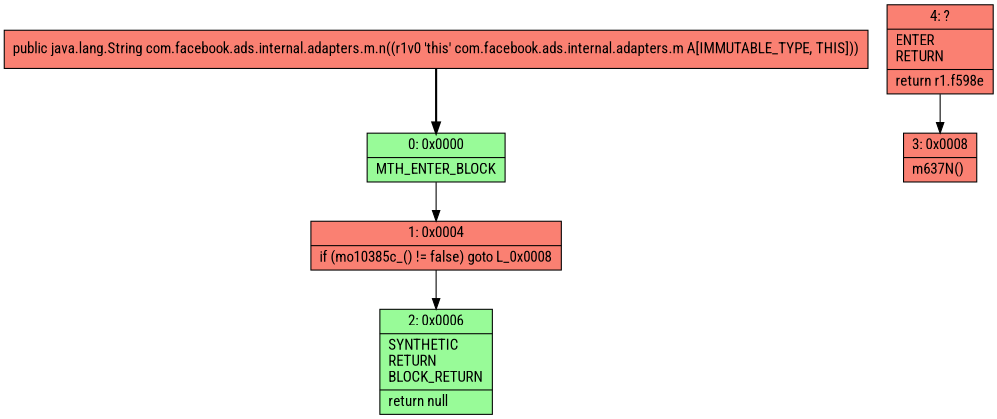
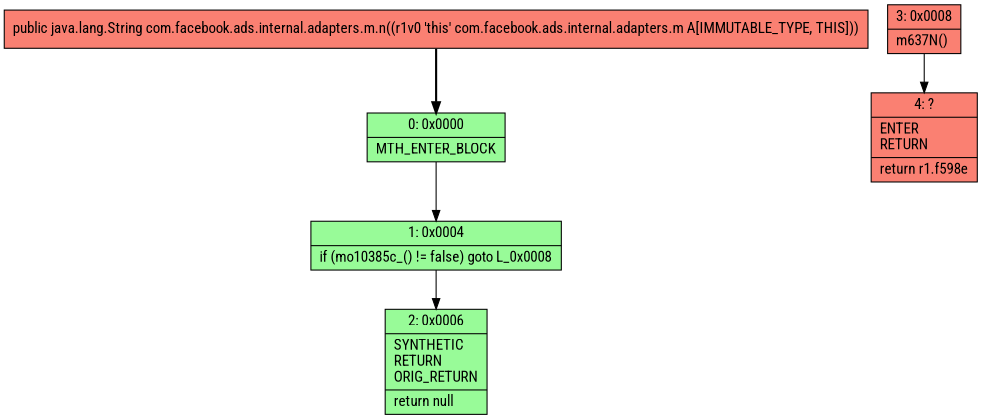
edge "4: ?" -> "3: 0x0008": reversed
node "1: 0x0004": fillcolor salmon -> palegreen
node "2: 0x0006": text "BLOCK_RETURN" -> "ORIG_RETURN"
